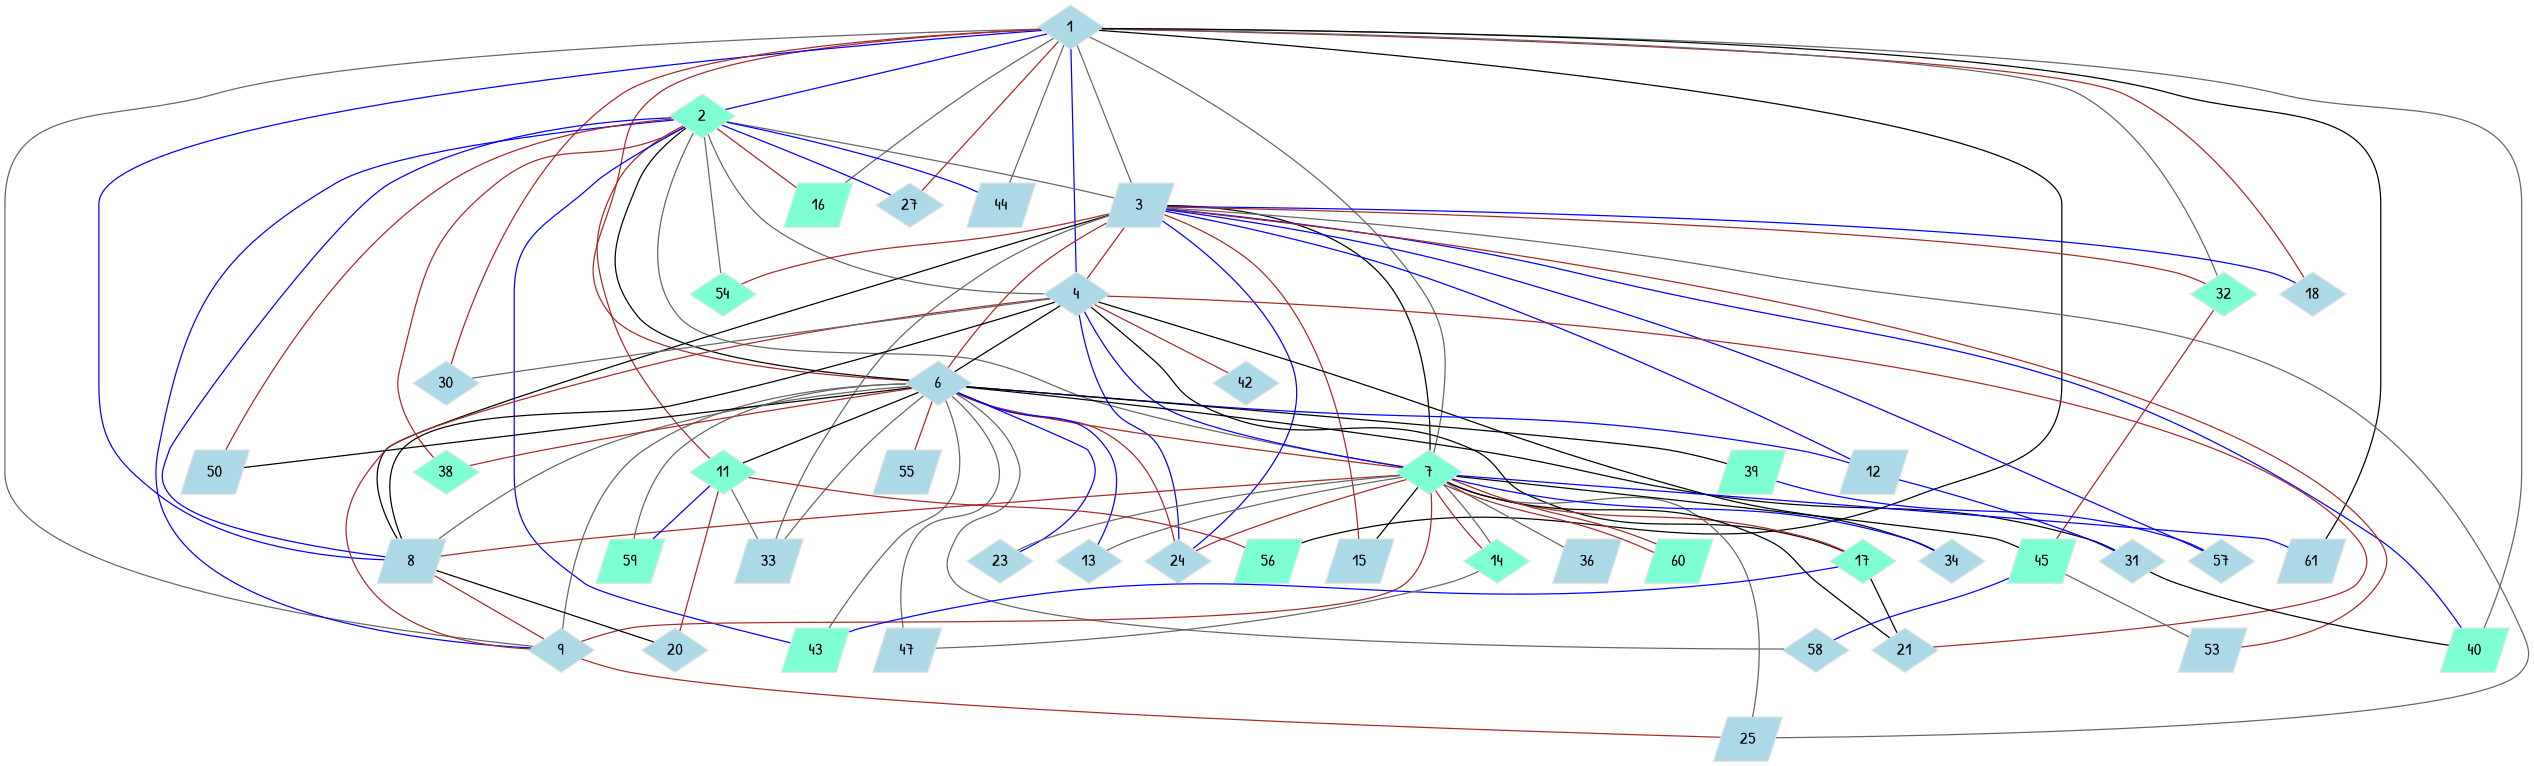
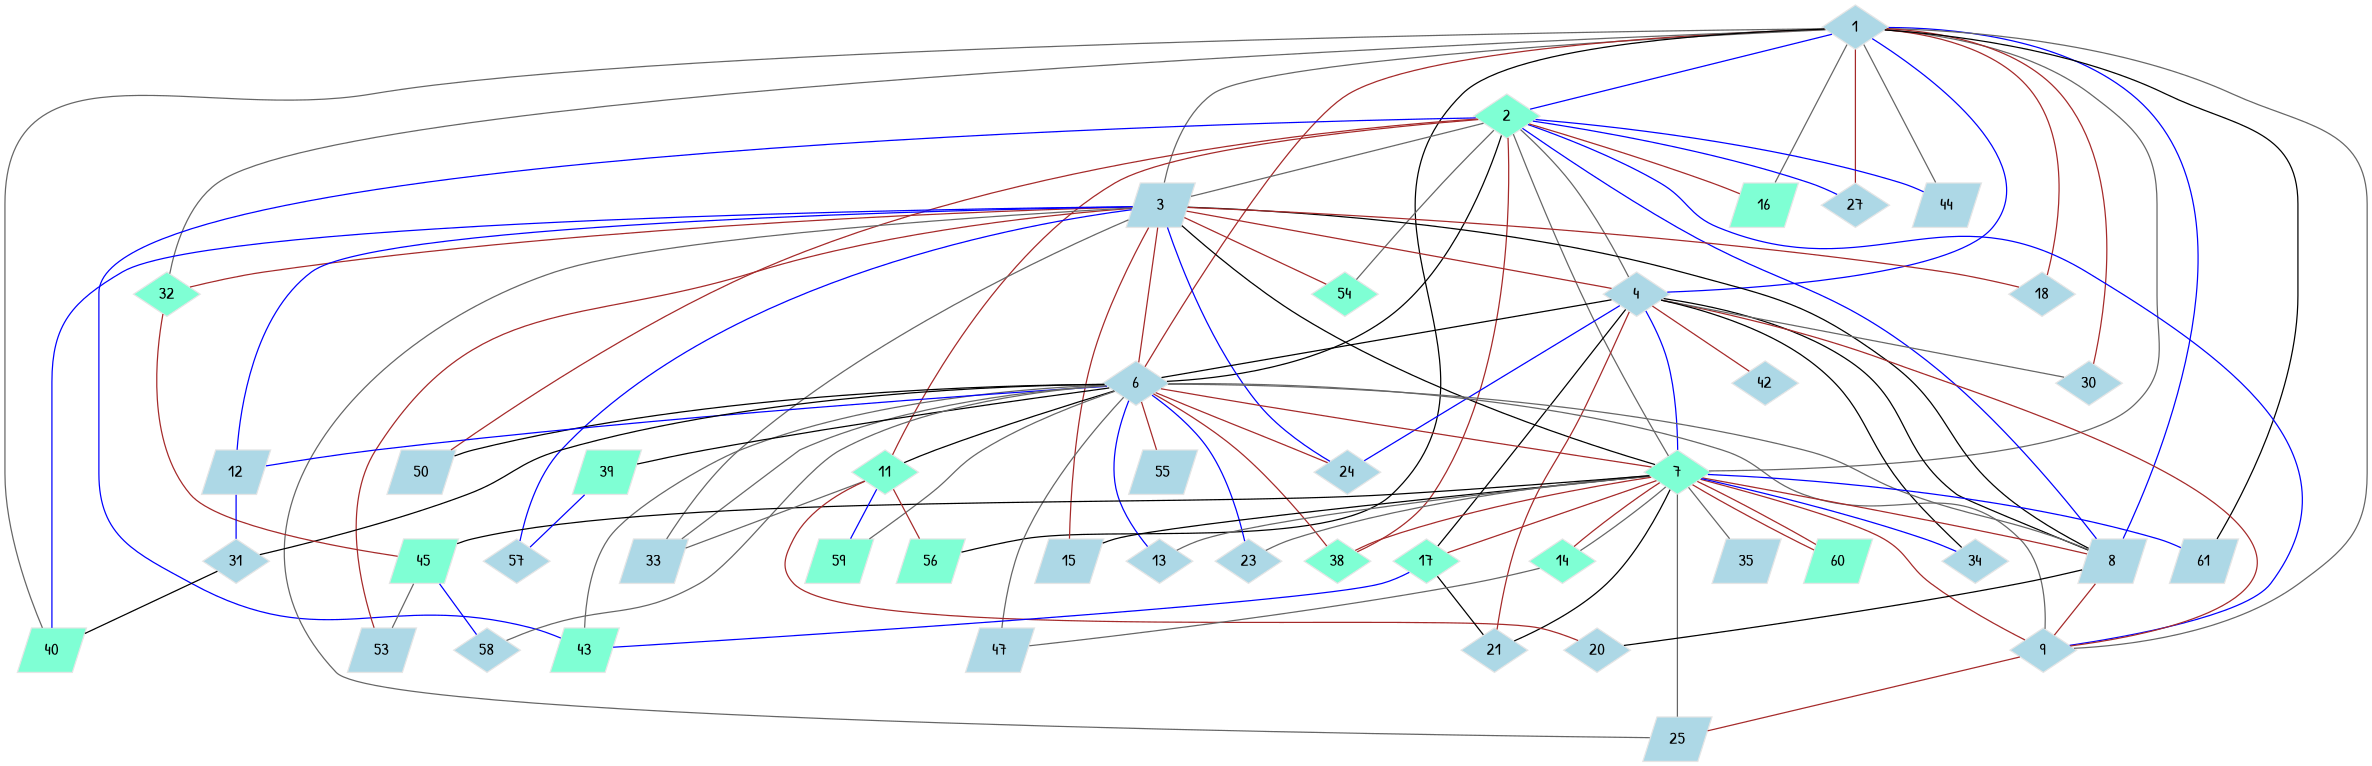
edge "3" -- "18": color blue -> brown
edge "7" -- "24": now "7" -- "38"
node "36": label "36" -> "35"
